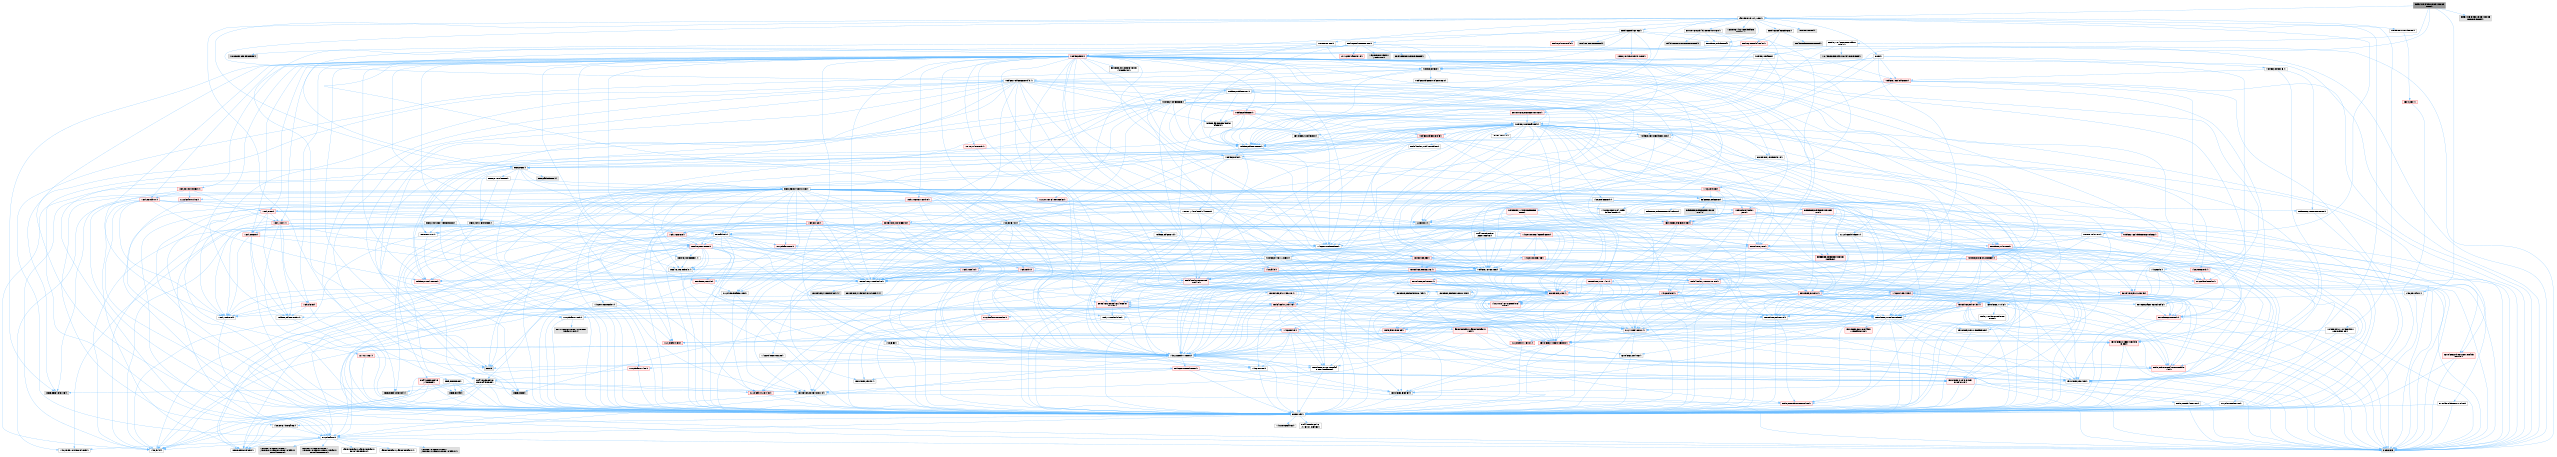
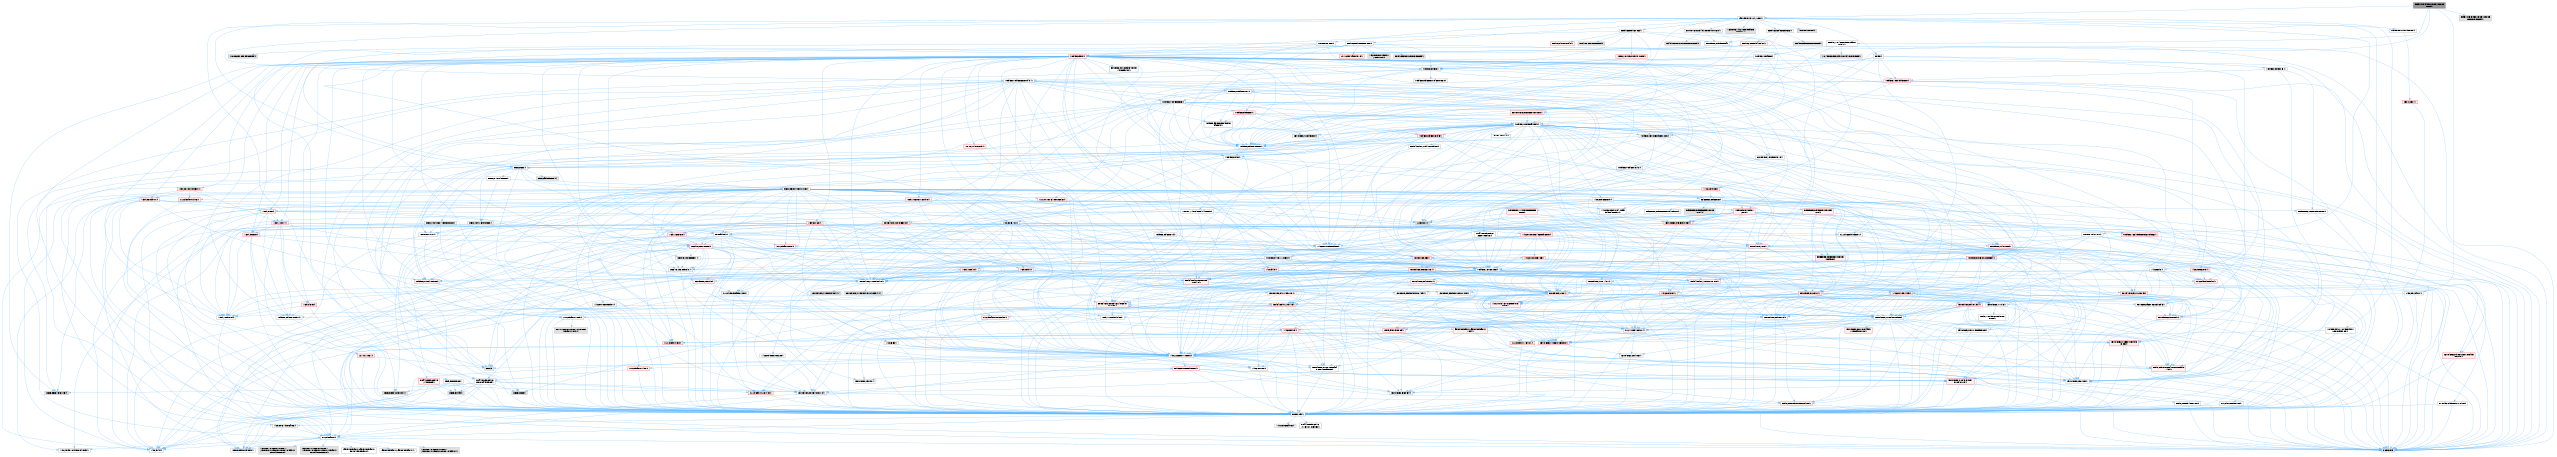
node "Outer.h": label "Outer.h" -> "Folder.h"
node "UObject/UObjectMarks.h": added
